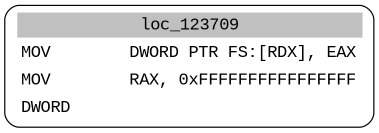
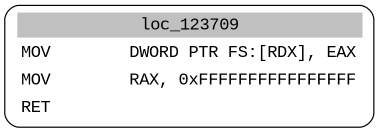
node "loc_123709": text "DWORD" -> "RET"
